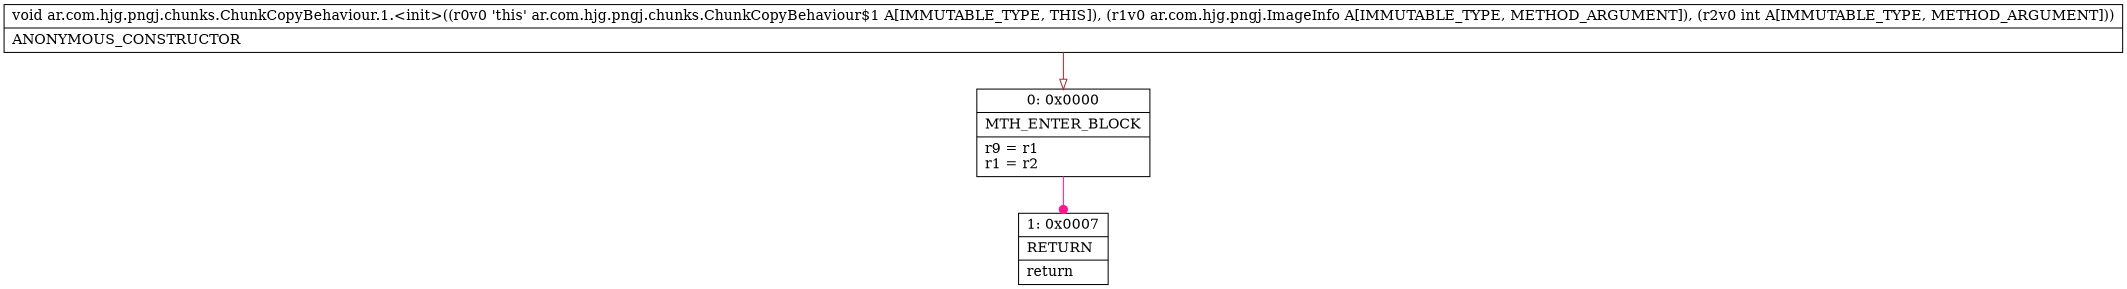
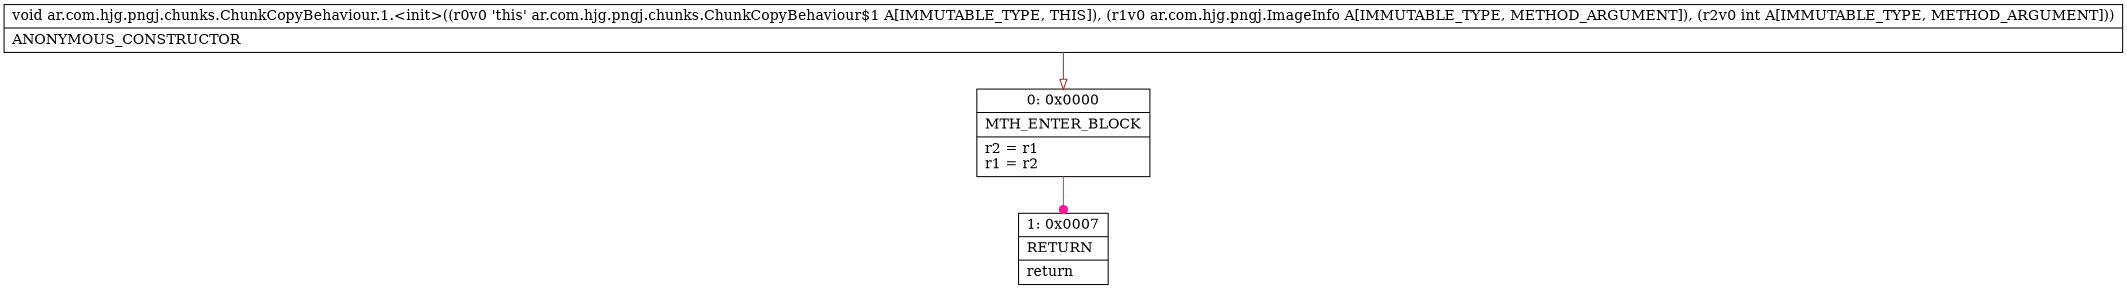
node "0: 0x0000": text "r9 = r1" -> "r2 = r1"
